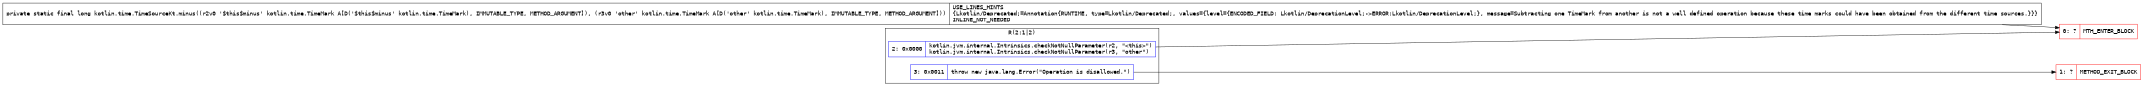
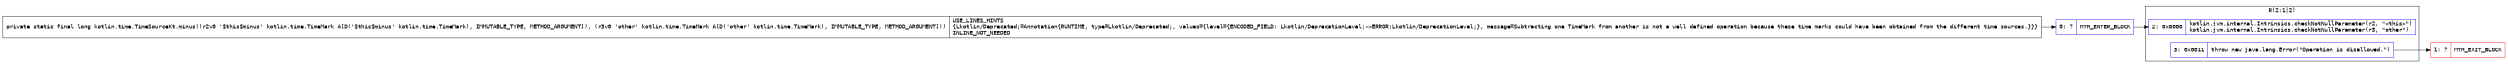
node "0: ?": color red -> blue
edge "2: 0x0000" -> "0: ?": reversed
node "1: ?": text "METHOD_EXIT_BLOCK" -> "MTH_EXIT_BLOCK"
